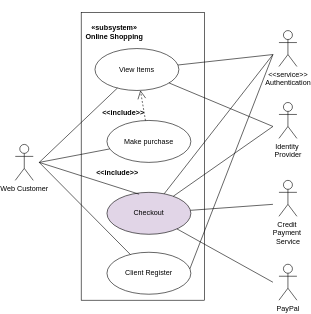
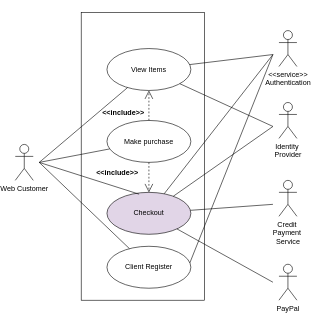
node "«subsystem» Online Shopping": removed
node "View Items": moved (137, 69) -> (149, 69)
edge "Make purchase" -> "Checkout": added
node "Client Register": moved (149, 273) -> (149, 267)
